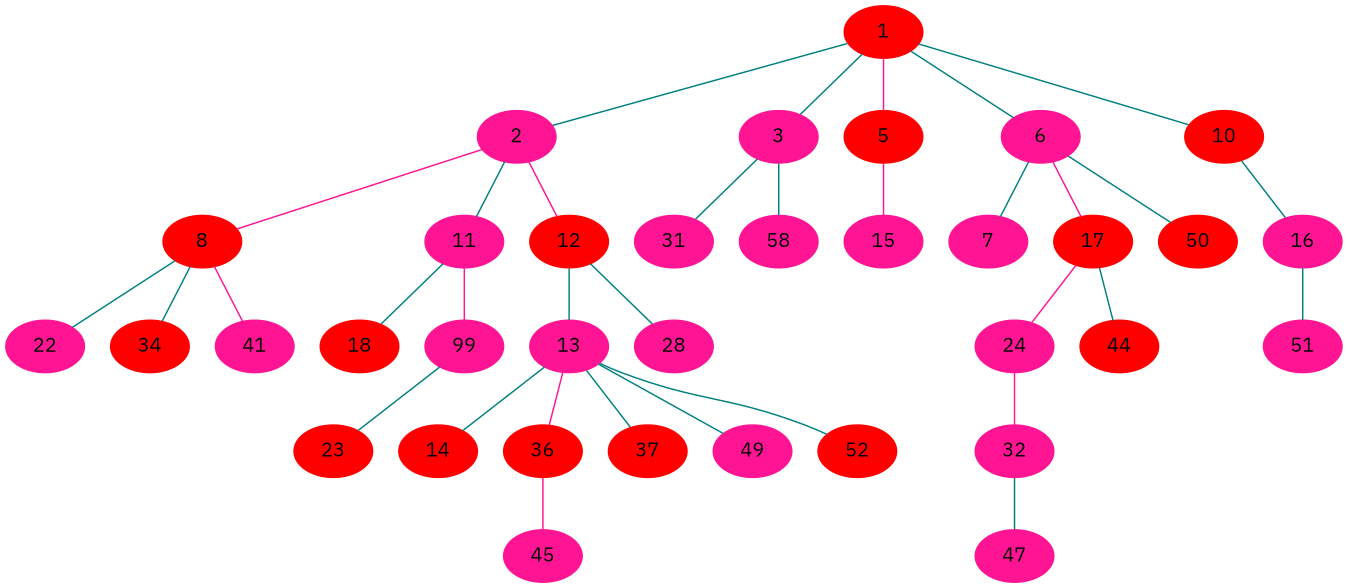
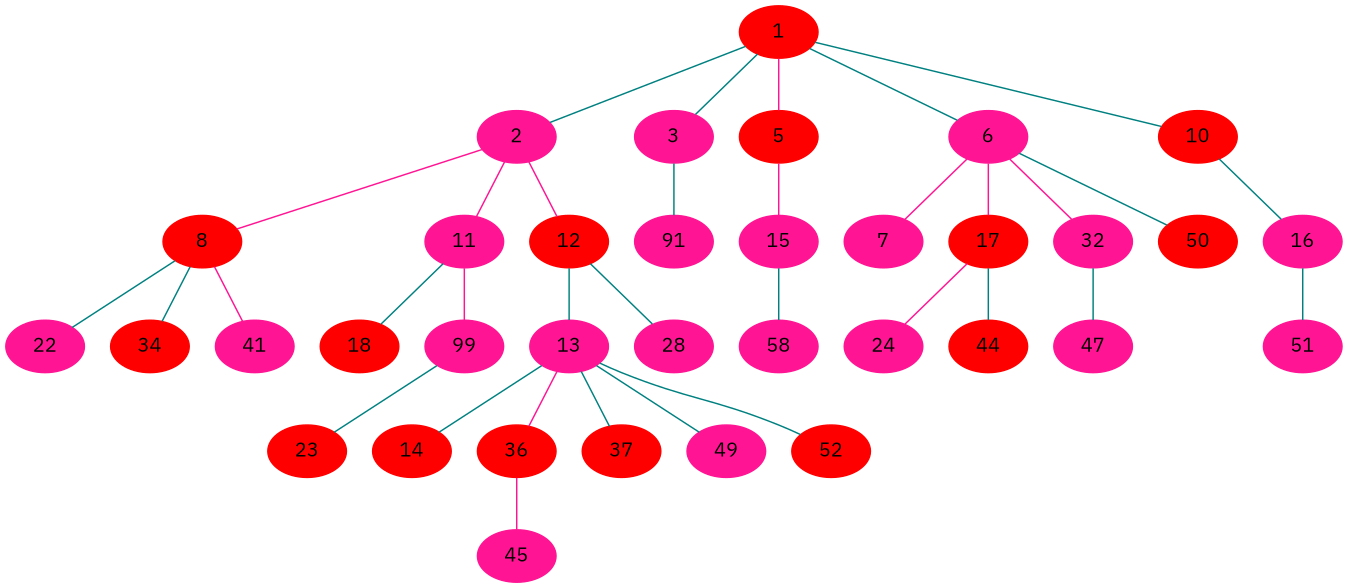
edge "2" -- "11": color teal -> deeppink
edge "3" -- "58": now "15" -- "58"
edge "6" -- "7": color teal -> deeppink
node "31": label "31" -> "91"
edge "24" -- "32": now "6" -- "32"
